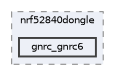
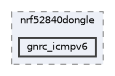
node "gnrc_gnrc6": label "gnrc_gnrc6" -> "gnrc_icmpv6"
